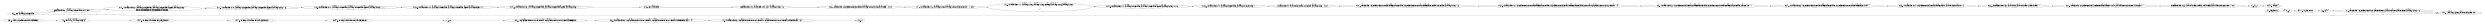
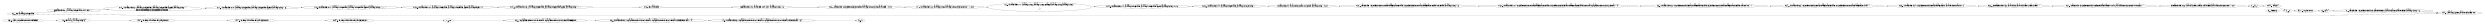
node "i0 = lengthof r5": label "i0 = lengthof r5" -> "i0 = detect r5"
